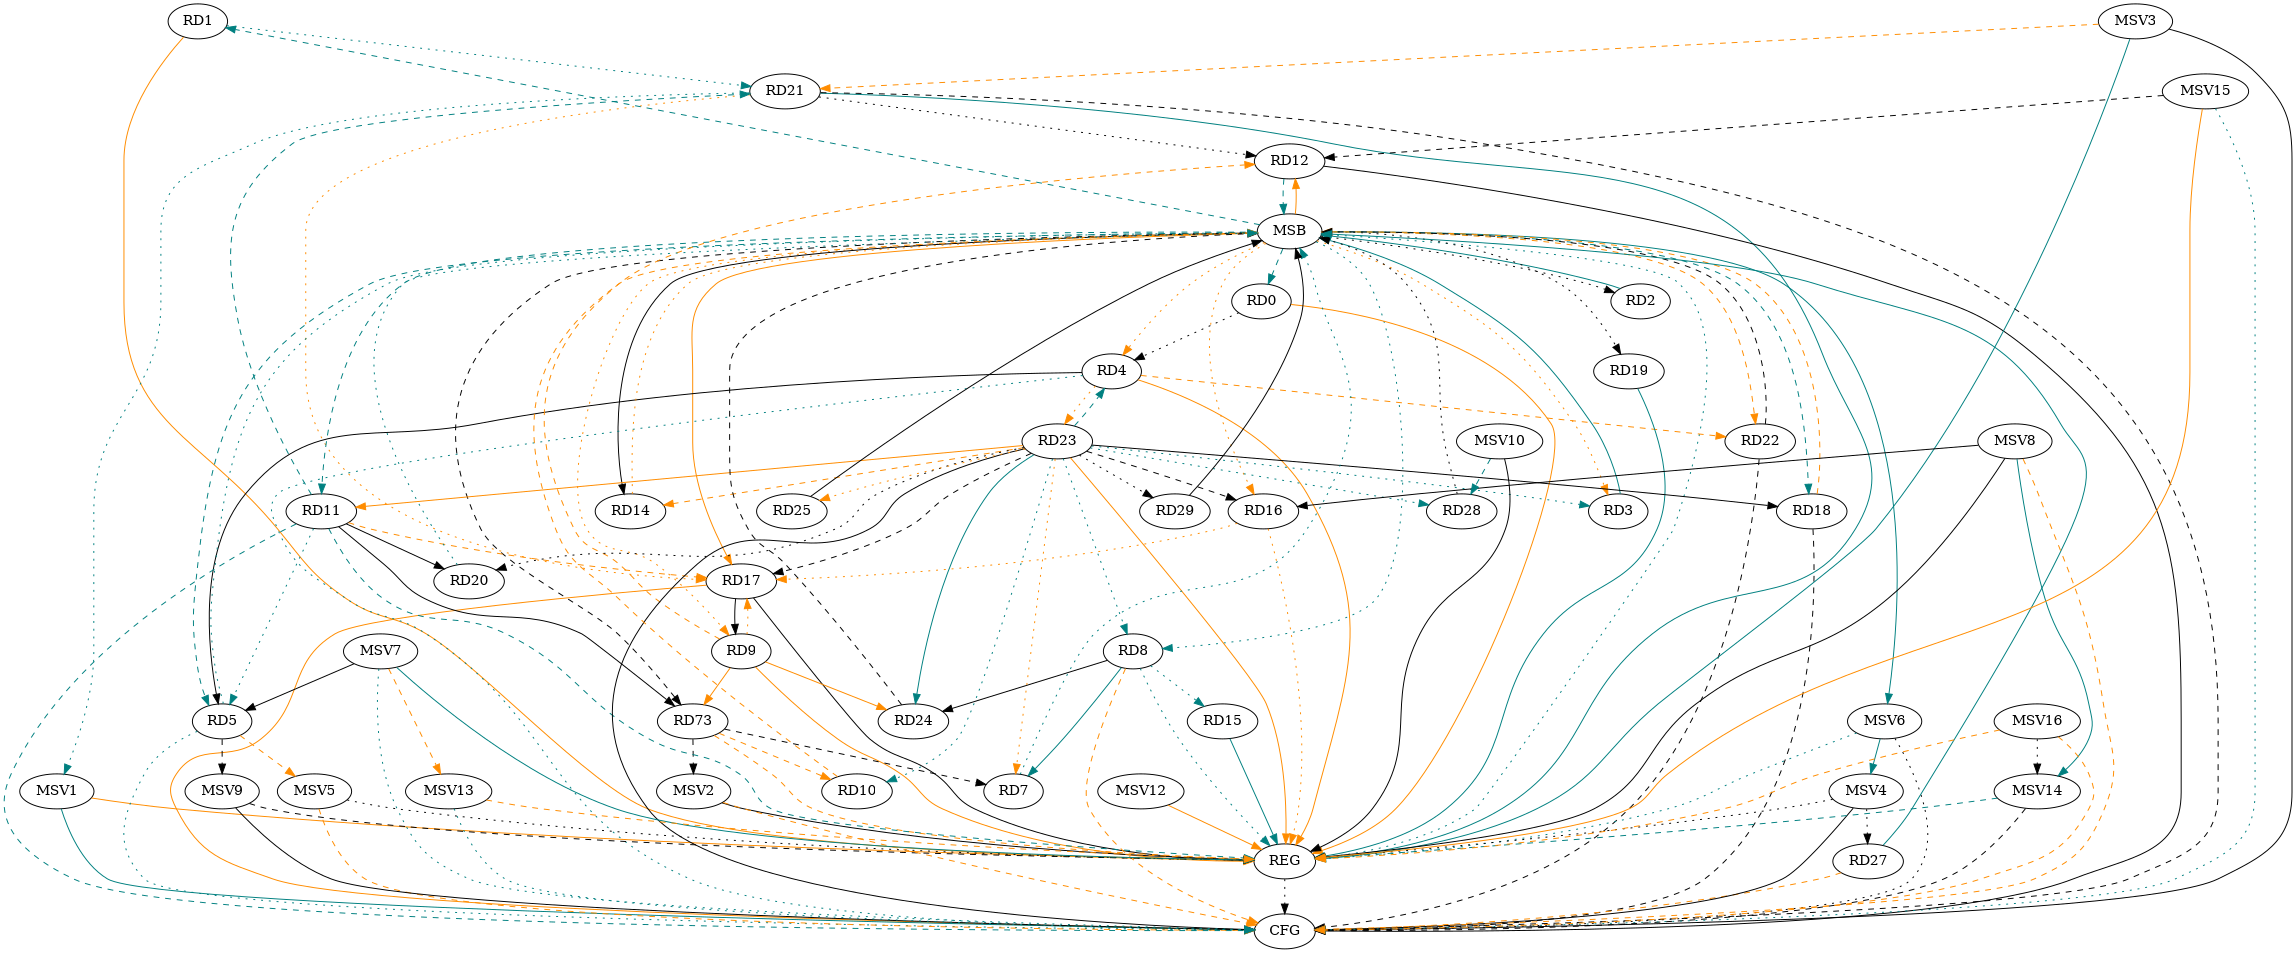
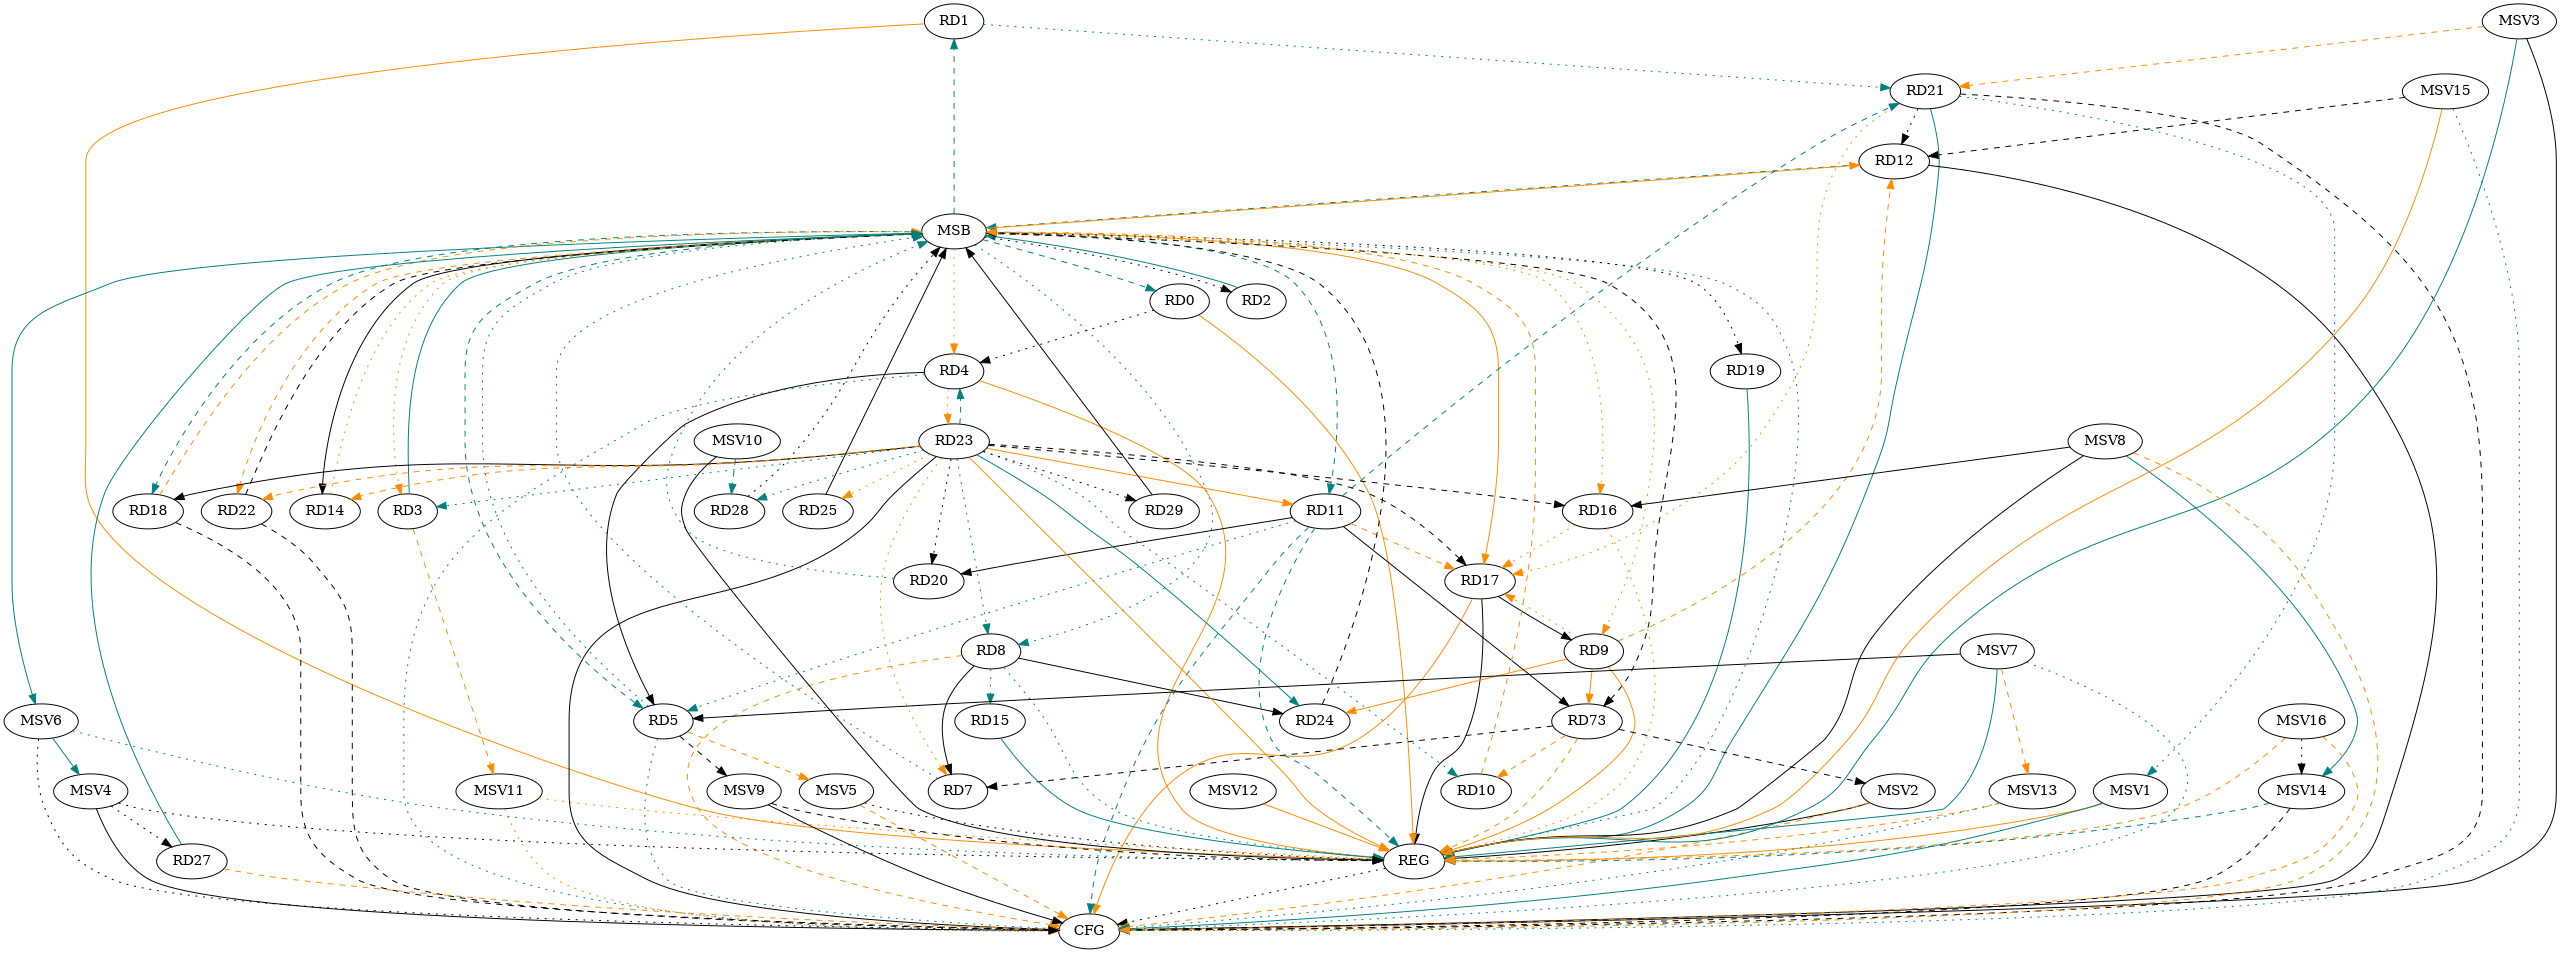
edge "RD4" -> "RD22": now "RD23" -> "RD22"
edge "RD8" -> "RD7": color teal -> black
node "MSV11": added
